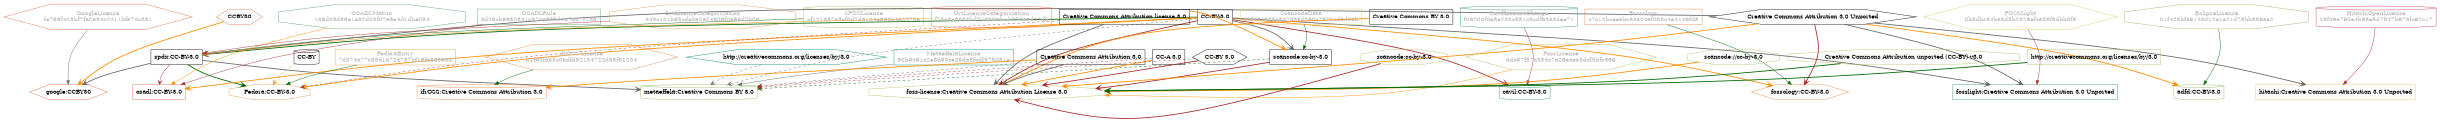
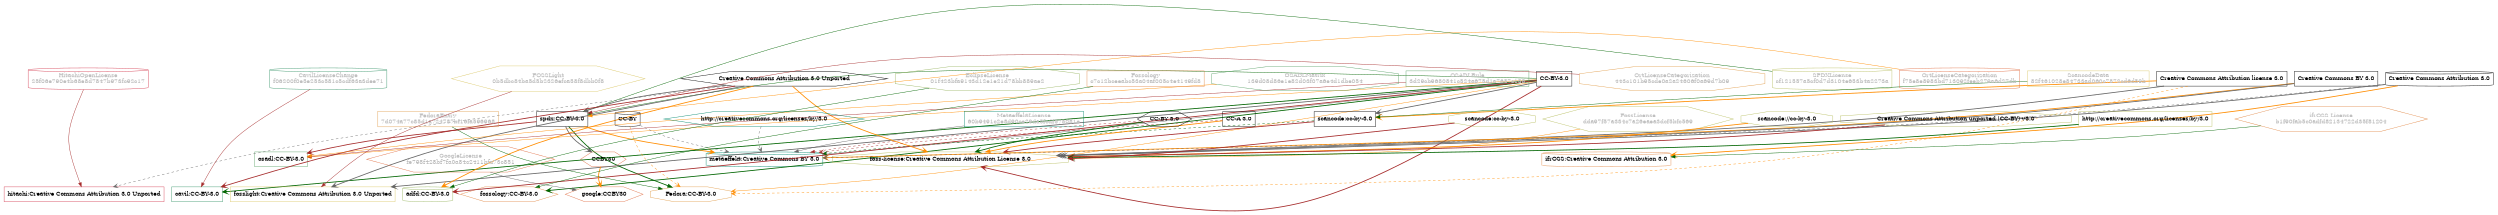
edge "CC-BY-3.0" -> "spdx:CC-BY-3.0": style bold -> solid
edge "Creative Commons BY 3.0" -> "foss-license:Creative Commons Attribution License 3.0": color darkorange -> gray40
edge "CC-BY-3.0" -> "Fedora:CC-BY-3.0": style bold -> solid
edge "CC-BY-3.0" -> "metaeffekt:Creative Commons BY 3.0": style dashed -> solid
edge "CC-BY-3.0" -> "fossology:CC-BY-3.0": color darkorange -> darkgreen
edge "CC-BY-3.0" -> "cavil:CC-BY-3.0": color brown -> darkgreen
edge "Creative Commons Attribution license 3.0" -> "Fedora:CC-BY-3.0": color brown -> darkorange
edge "Creative Commons Attribution 3.0 Unported" -> "hitachi:Creative Commons Attribution 3.0 Unported": style bold -> dashed
edge "CC-BY-3.0" -> "osadl:CC-BY-3.0": style bold -> solid
edge "Creative Commons Attribution 3.0 Unported" -> "fossology:CC-BY-3.0": now "Creative Commons Attribution 3.0 Unported" -> "cavil:CC-BY-3.0"
node "Creative Commons Attribution 3.0": shape box -> cylinder
edge "spdx:CC-BY-3.0" -> "google:CCBY30": now "spdx:CC-BY-3.0" -> "CCBY30"
edge "spdx:CC-BY-3.0" -> "osadl:CC-BY-3.0": style solid -> bold
edge "CC-BY 3.0" -> "metaeffekt:Creative Commons BY 3.0": arrowhead vee -> normal
edge "CC-A 3.0" -> "foss-license:Creative Commons Attribution License 3.0": arrowhead vee -> normal
edge "CC-BY 3.0" -> "foss-license:Creative Commons Attribution License 3.0": color brown -> darkgreen
edge "spdx:CC-BY-3.0" -> "Fedora:CC-BY-3.0": arrowhead vee -> normal
edge "spdx:CC-BY-3.0" -> "metaeffekt:Creative Commons BY 3.0": color gray40 -> darkorange
edge "Creative Commons Attribution unported (CC-BY) v3.0" -> "foss-license:Creative Commons Attribution License 3.0": color darkgreen -> brown
node "osadl:CC-BY-3.0": color #e06f45 -> #58a066
node "metaeffekt:Creative Commons BY 3.0": color #98b561 -> #00876c
node "cavil:CC-BY-3.0": shape cylinder -> box
node "fosslight:Creative Commons Attribution 3.0 Unported": color #379469 -> #dac767
node "hitachi:Creative Commons Attribution 3.0 Unported": color #dac767 -> #d43d51
edge "Creative Commons BY 3.0" -> "metaeffekt:Creative Commons BY 3.0": added
edge "CC-BY" -> "metaeffekt:Creative Commons BY 3.0": added
edge "CC-BY-3.0" -> "adfd:CC-BY-3.0": added
